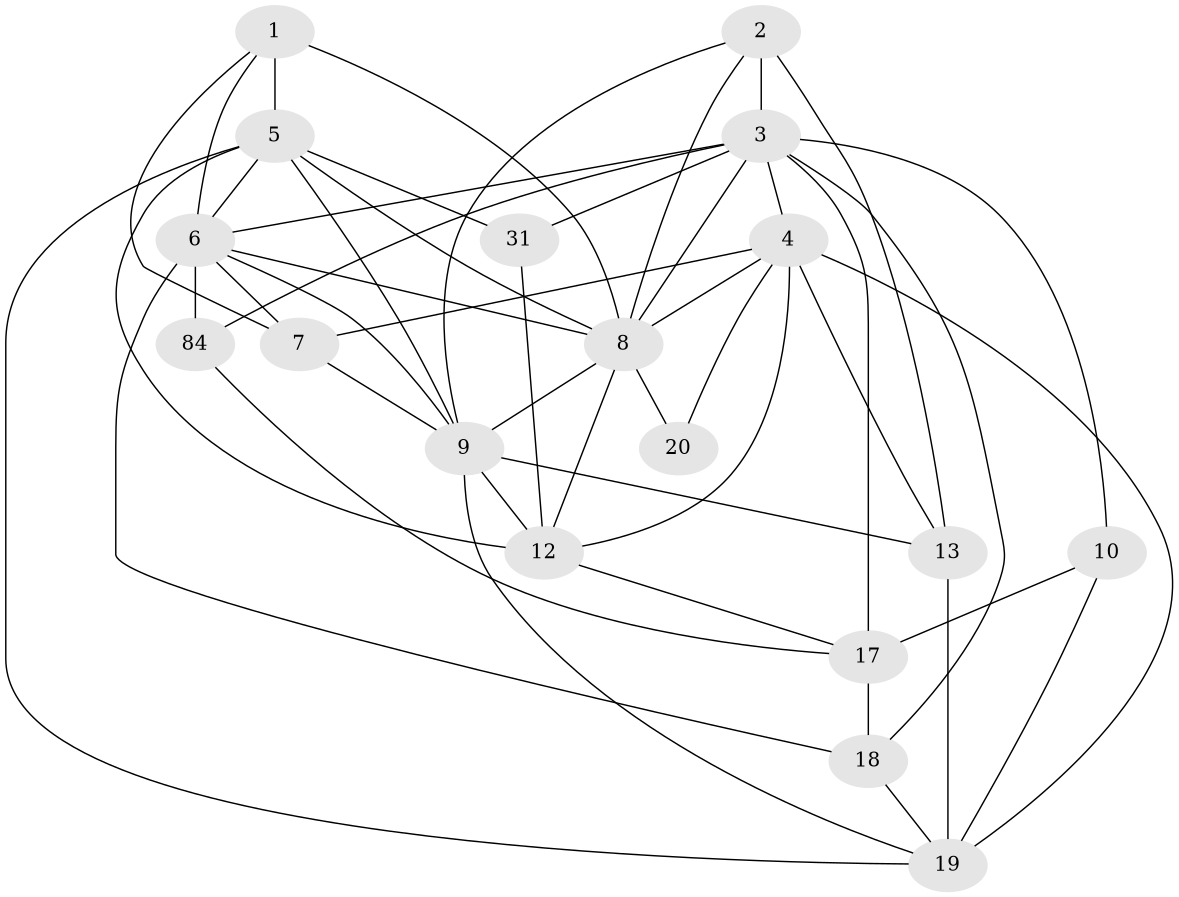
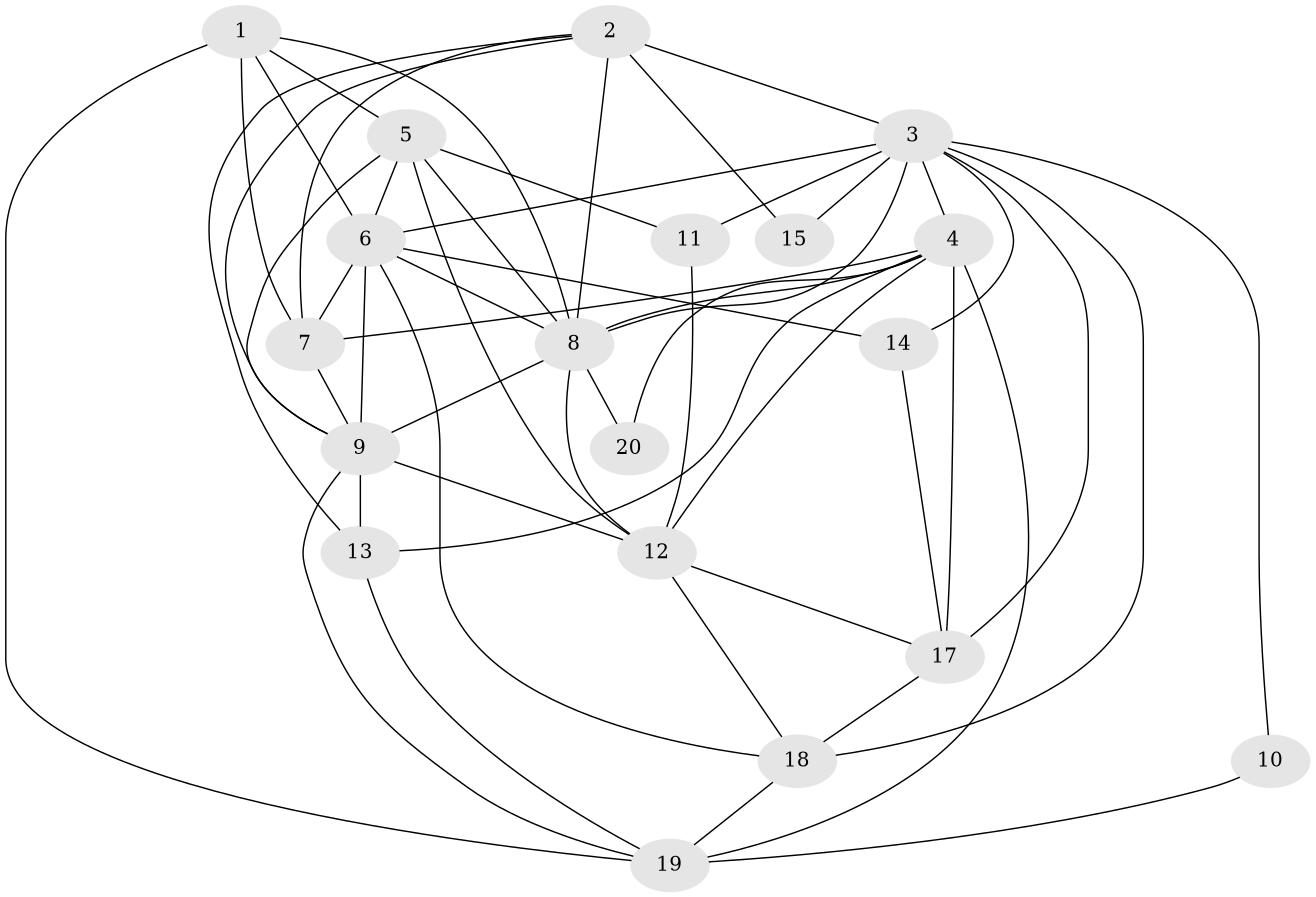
edge "2" -- "7": added
node "31": label "31" -> "11"
node "15": added
node "84": label "84" -> "14"
edge "10" -- "17": now "4" -- "17"
edge "12" -- "18": added
edge "5" -- "19": now "1" -- "19"
